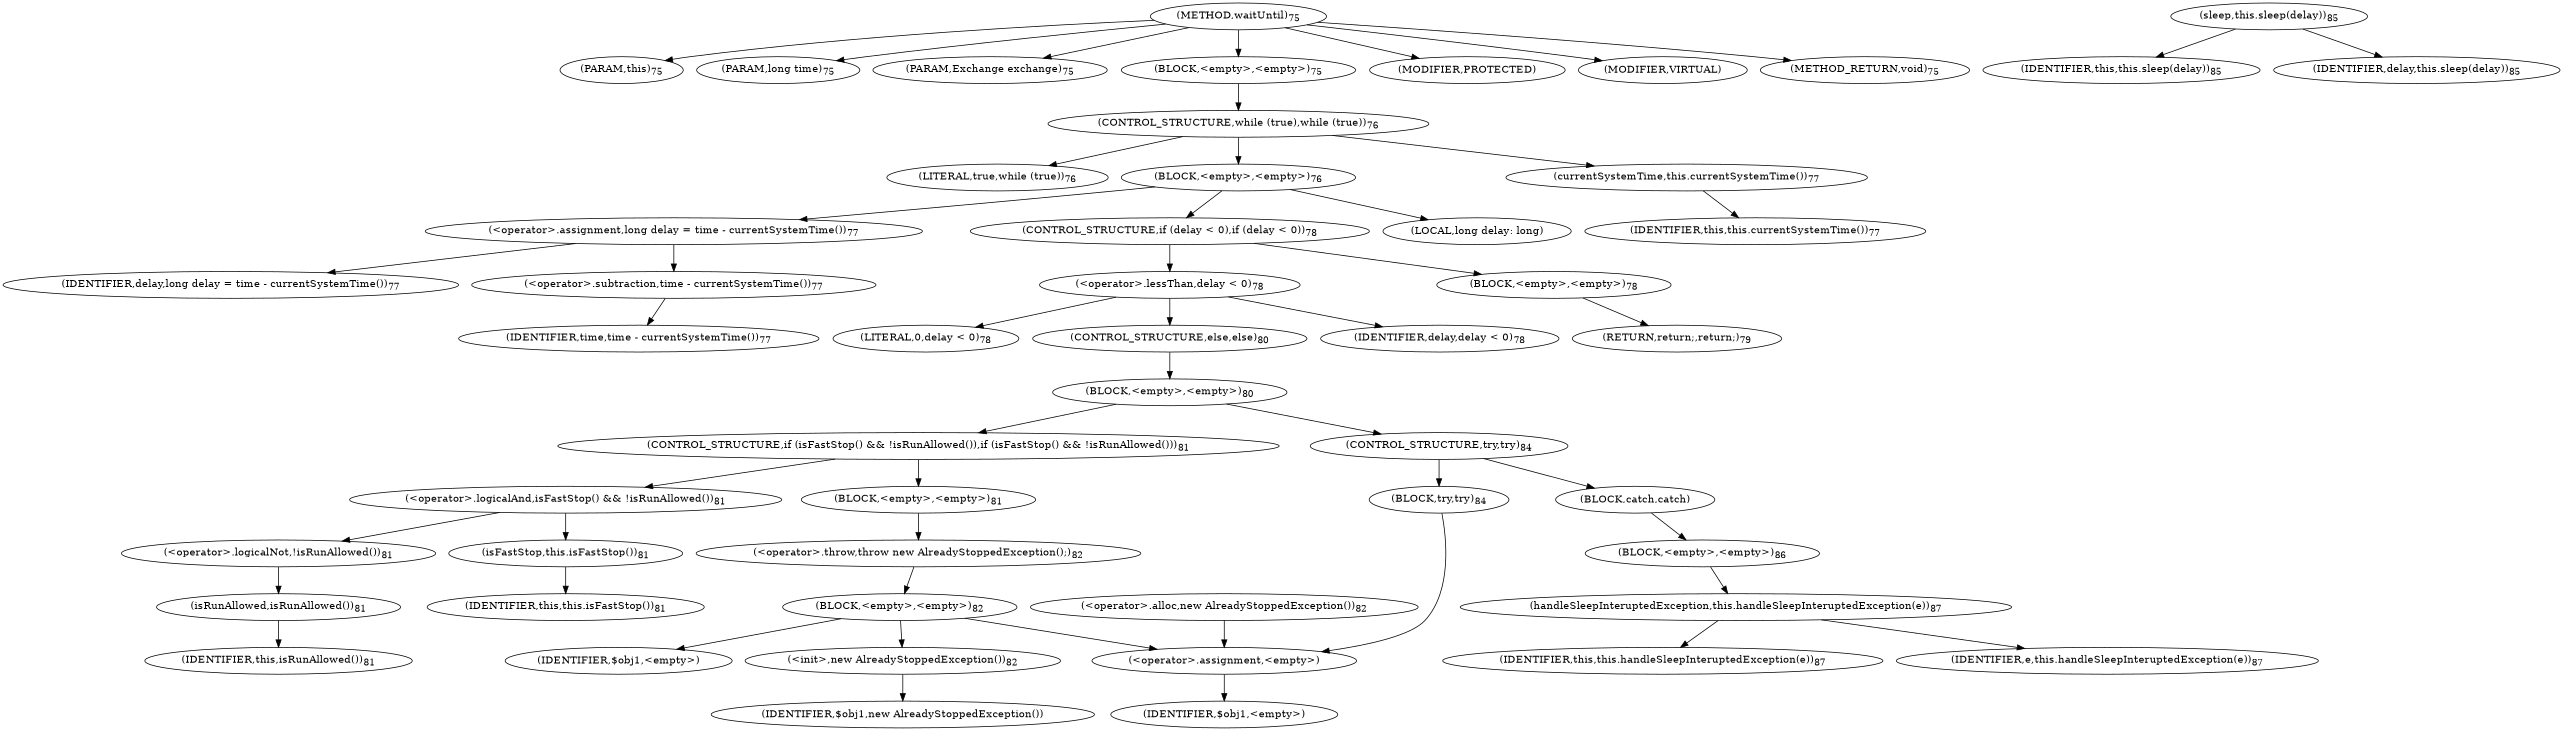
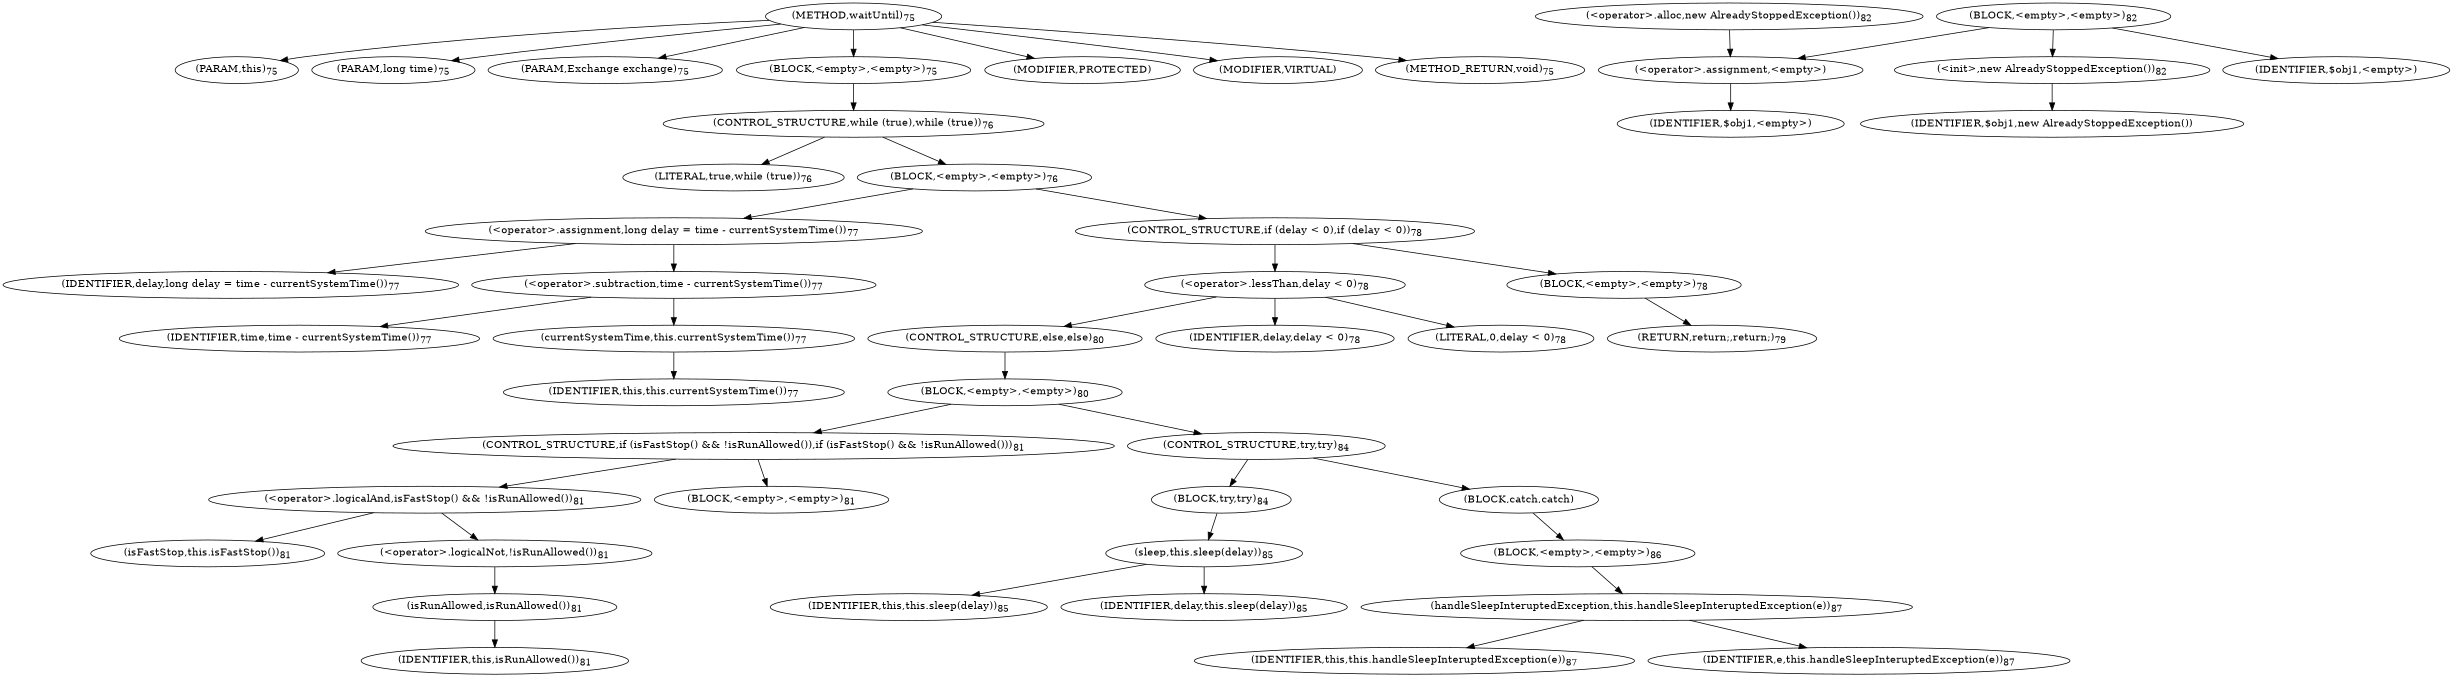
edge "(CONTROL_STRUCTURE,while (true),while (true))" -> "(currentSystemTime,this.currentSystemTime())": now "(<operator>.subtraction,time - currentSystemTime())" -> "(currentSystemTime,this.currentSystemTime())"
node "(LOCAL,long delay: long)": removed
node "(<operator>.throw,throw new AlreadyStoppedException();)": removed
node "(IDENTIFIER,this,this.isFastStop())": removed
edge "(BLOCK,try,try)" -> "(<operator>.assignment,<empty>)": now "(BLOCK,try,try)" -> "(sleep,this.sleep(delay))"
